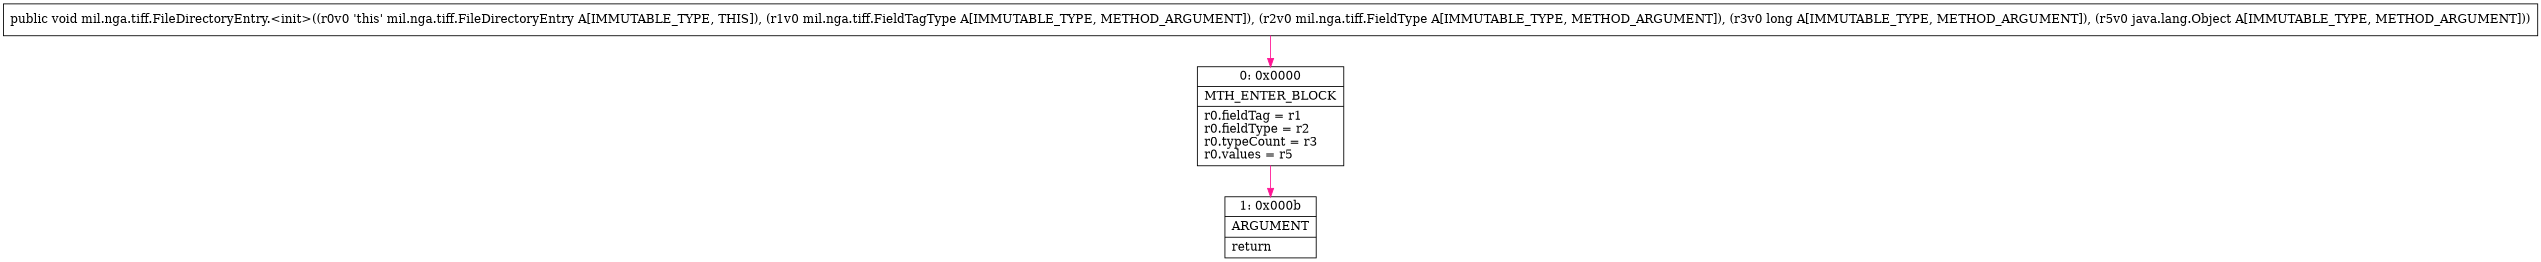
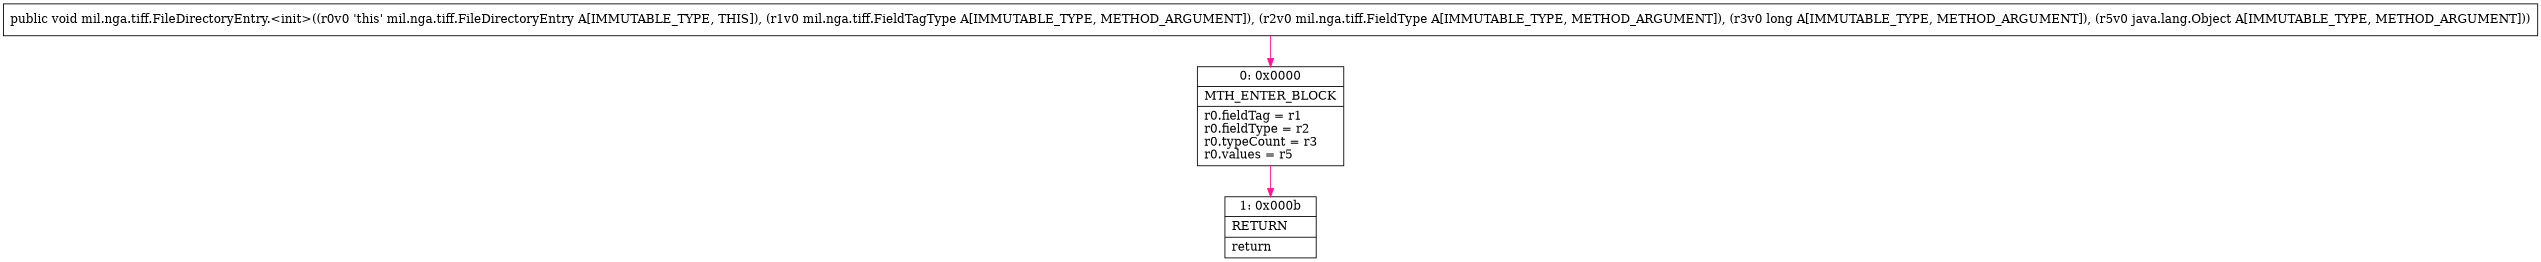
node "1: 0x000b": text "ARGUMENT" -> "RETURN"
